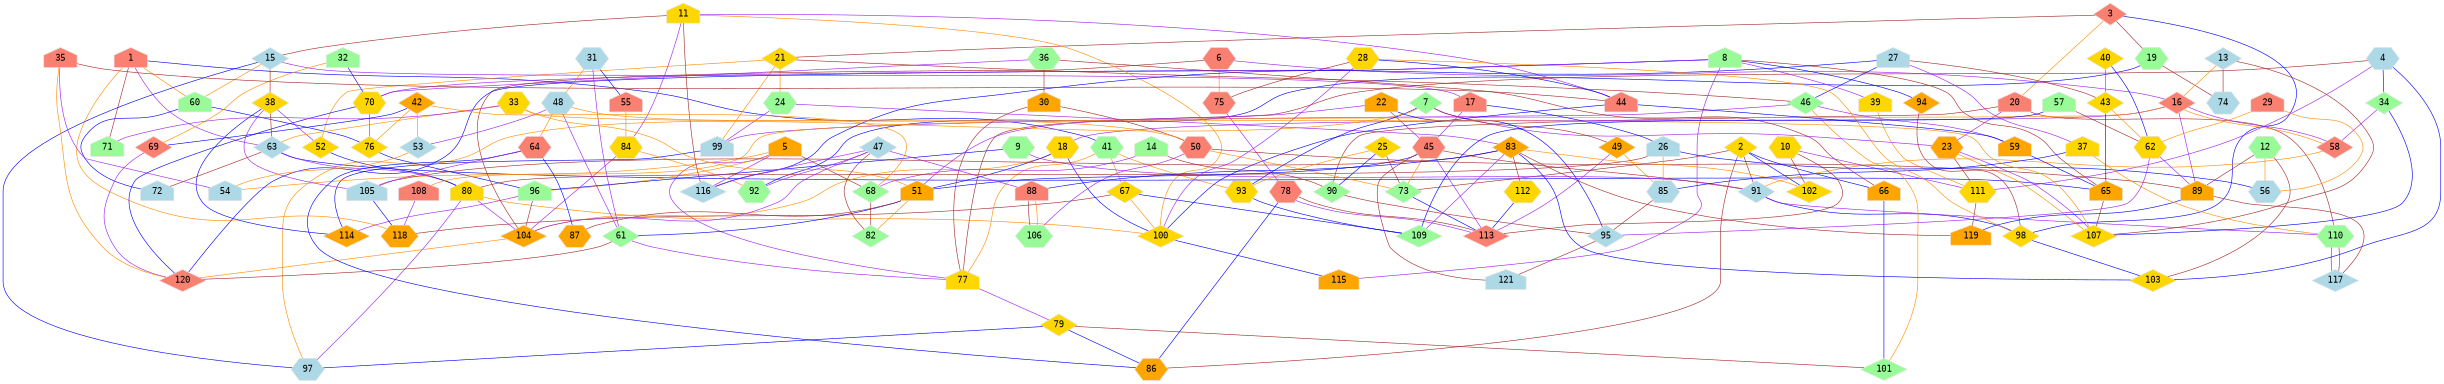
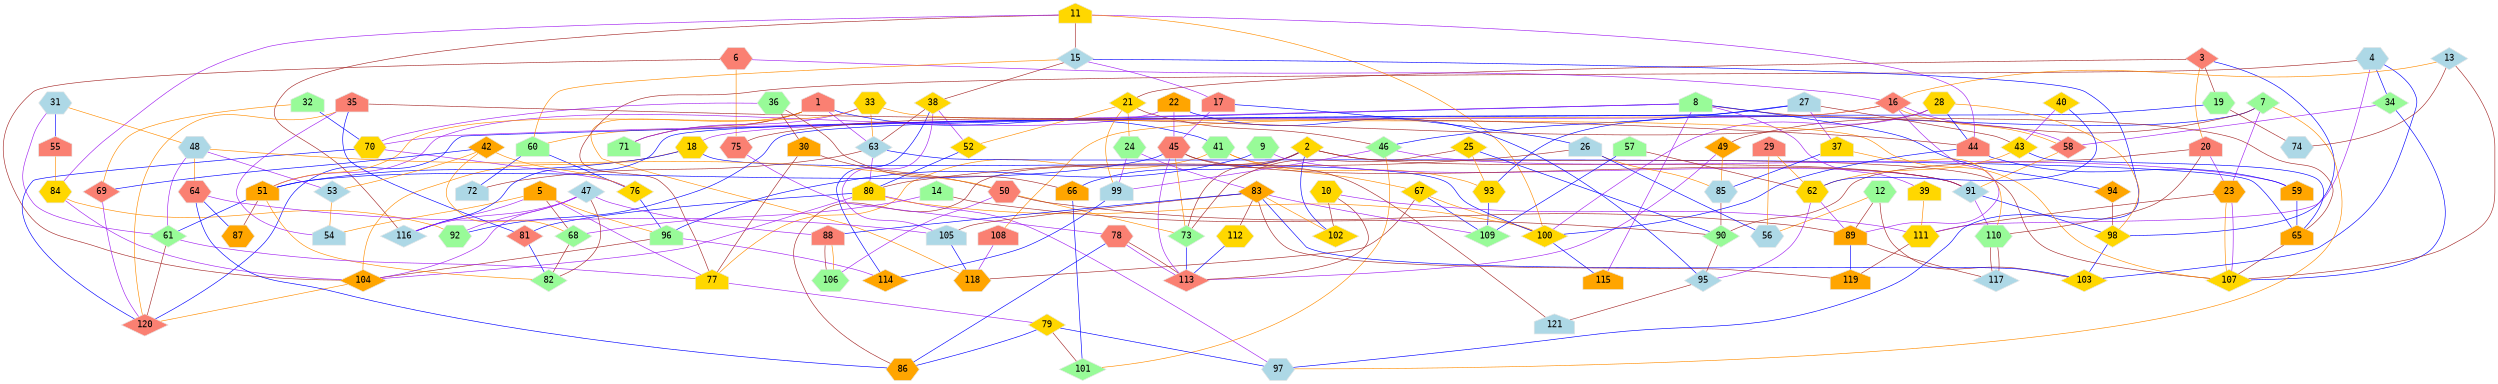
edge "2" -- "107": added
edge "85" -- "95": now "85" -- "90"
node "81": added
